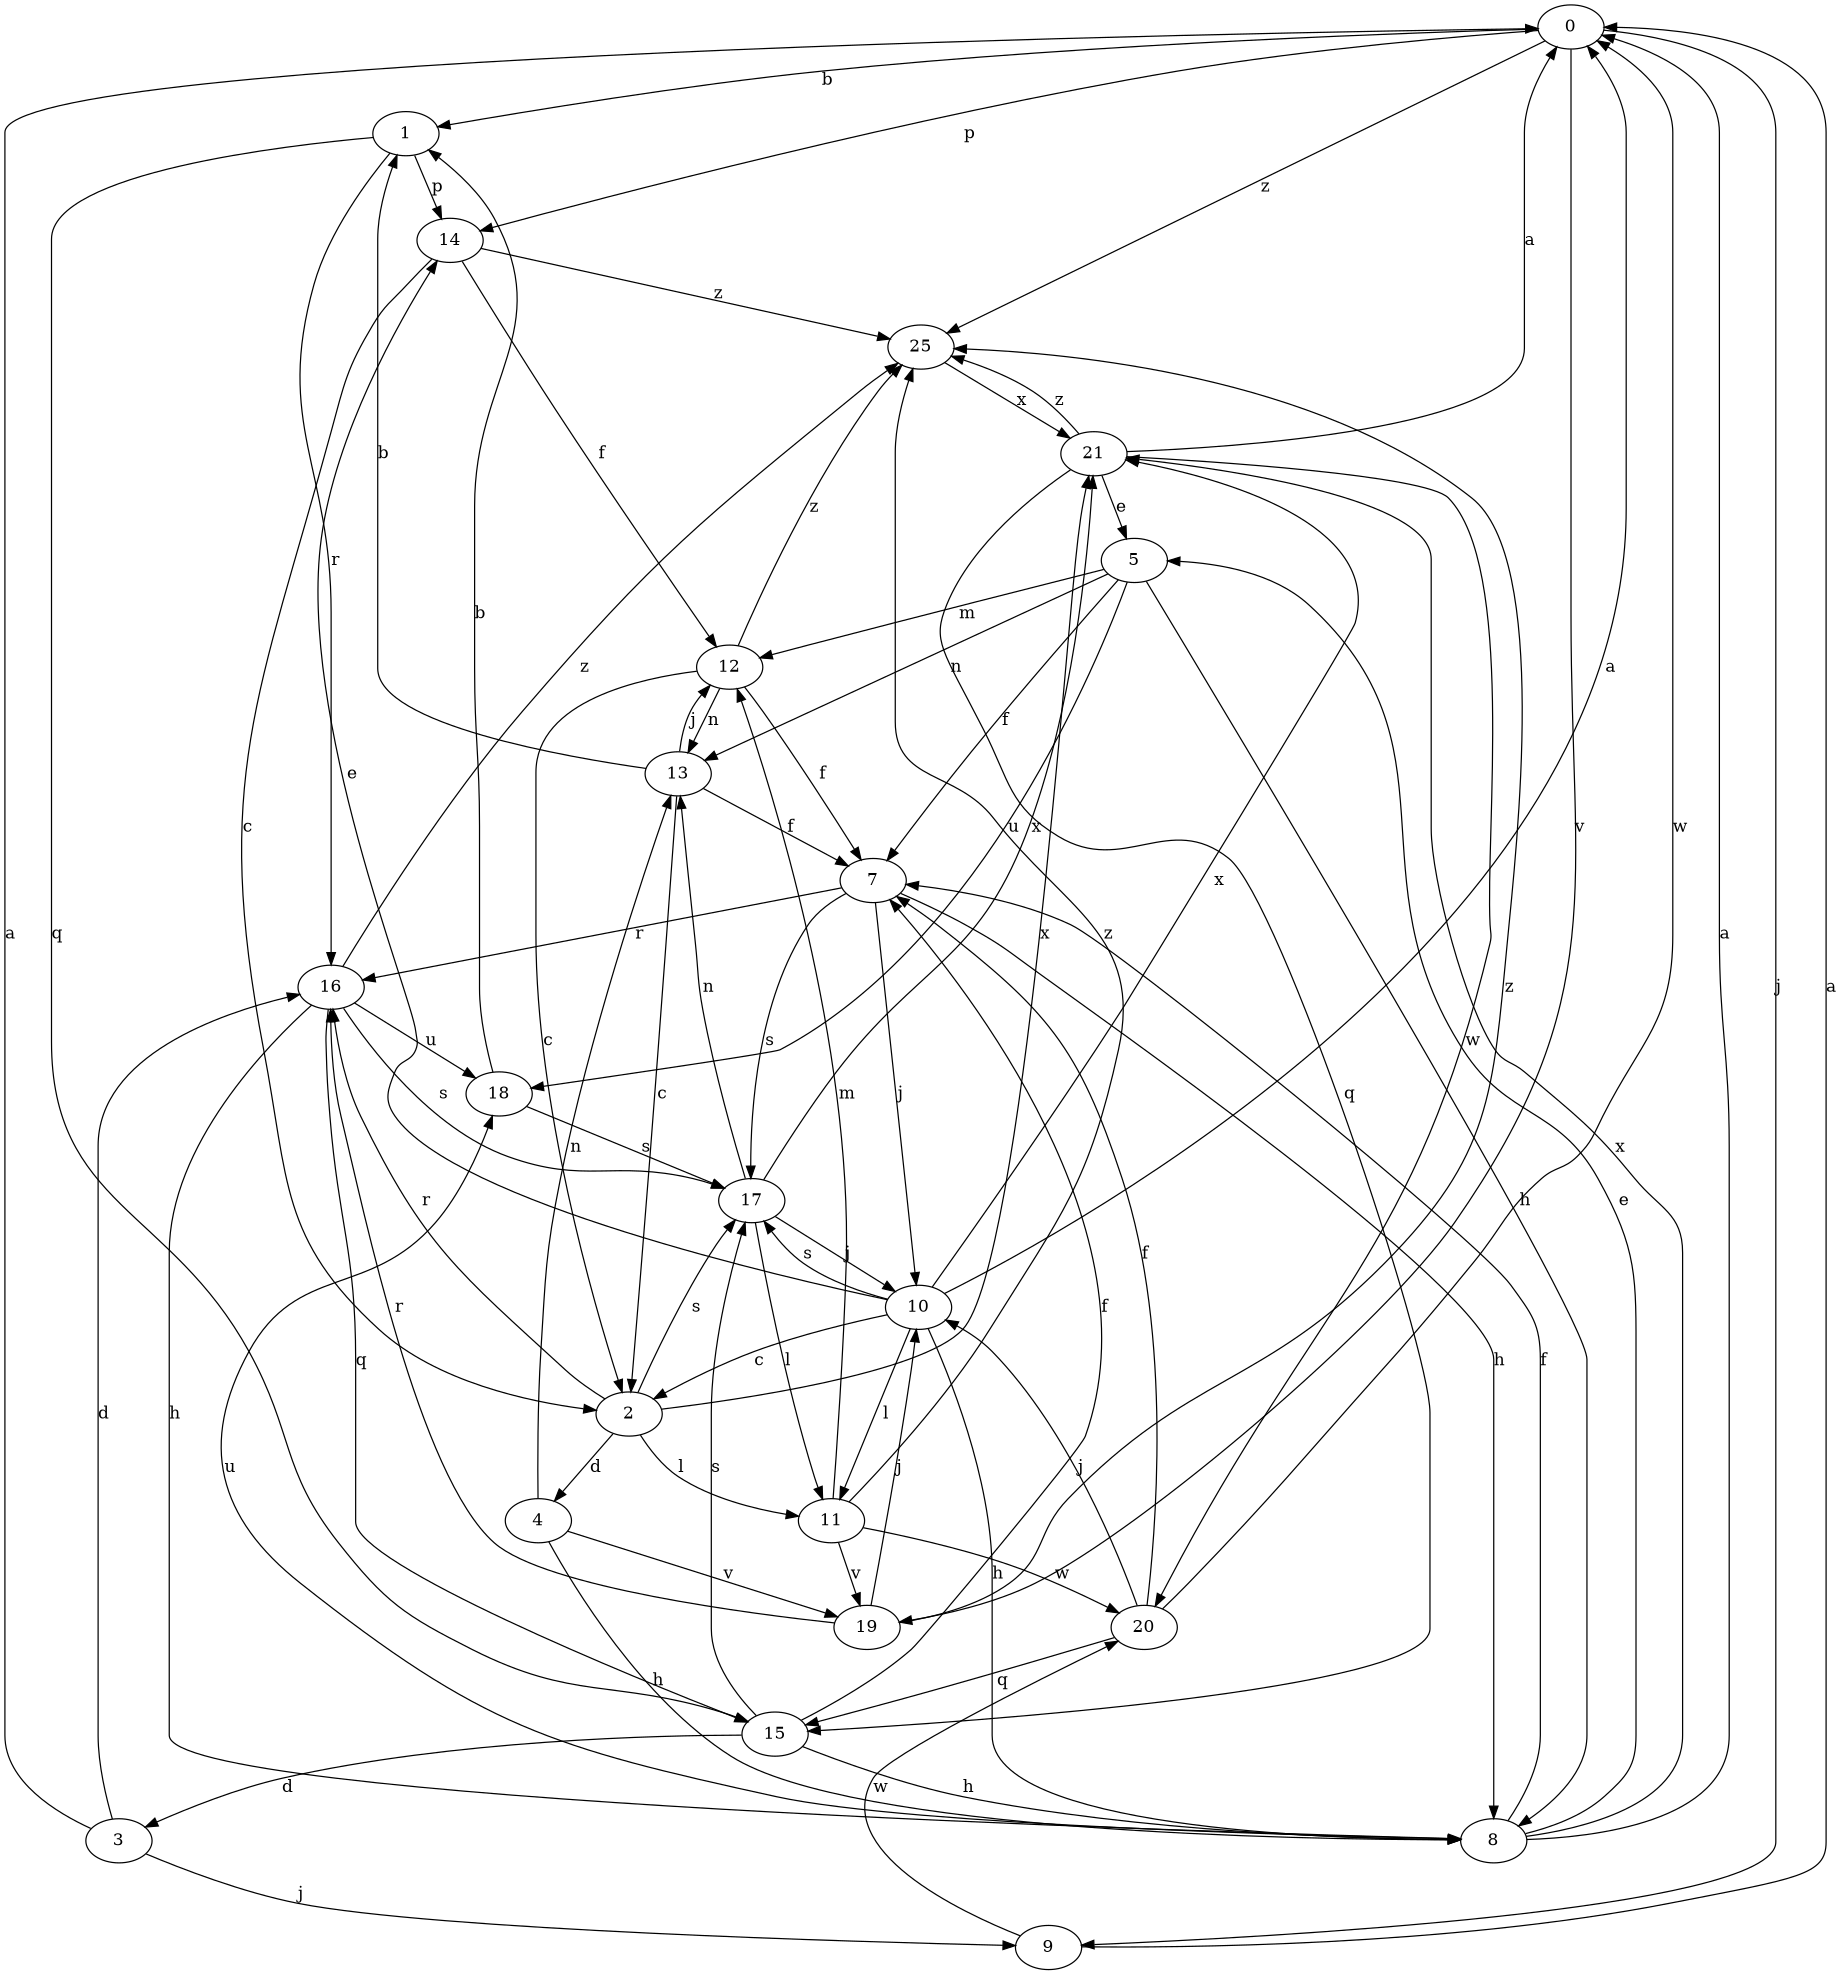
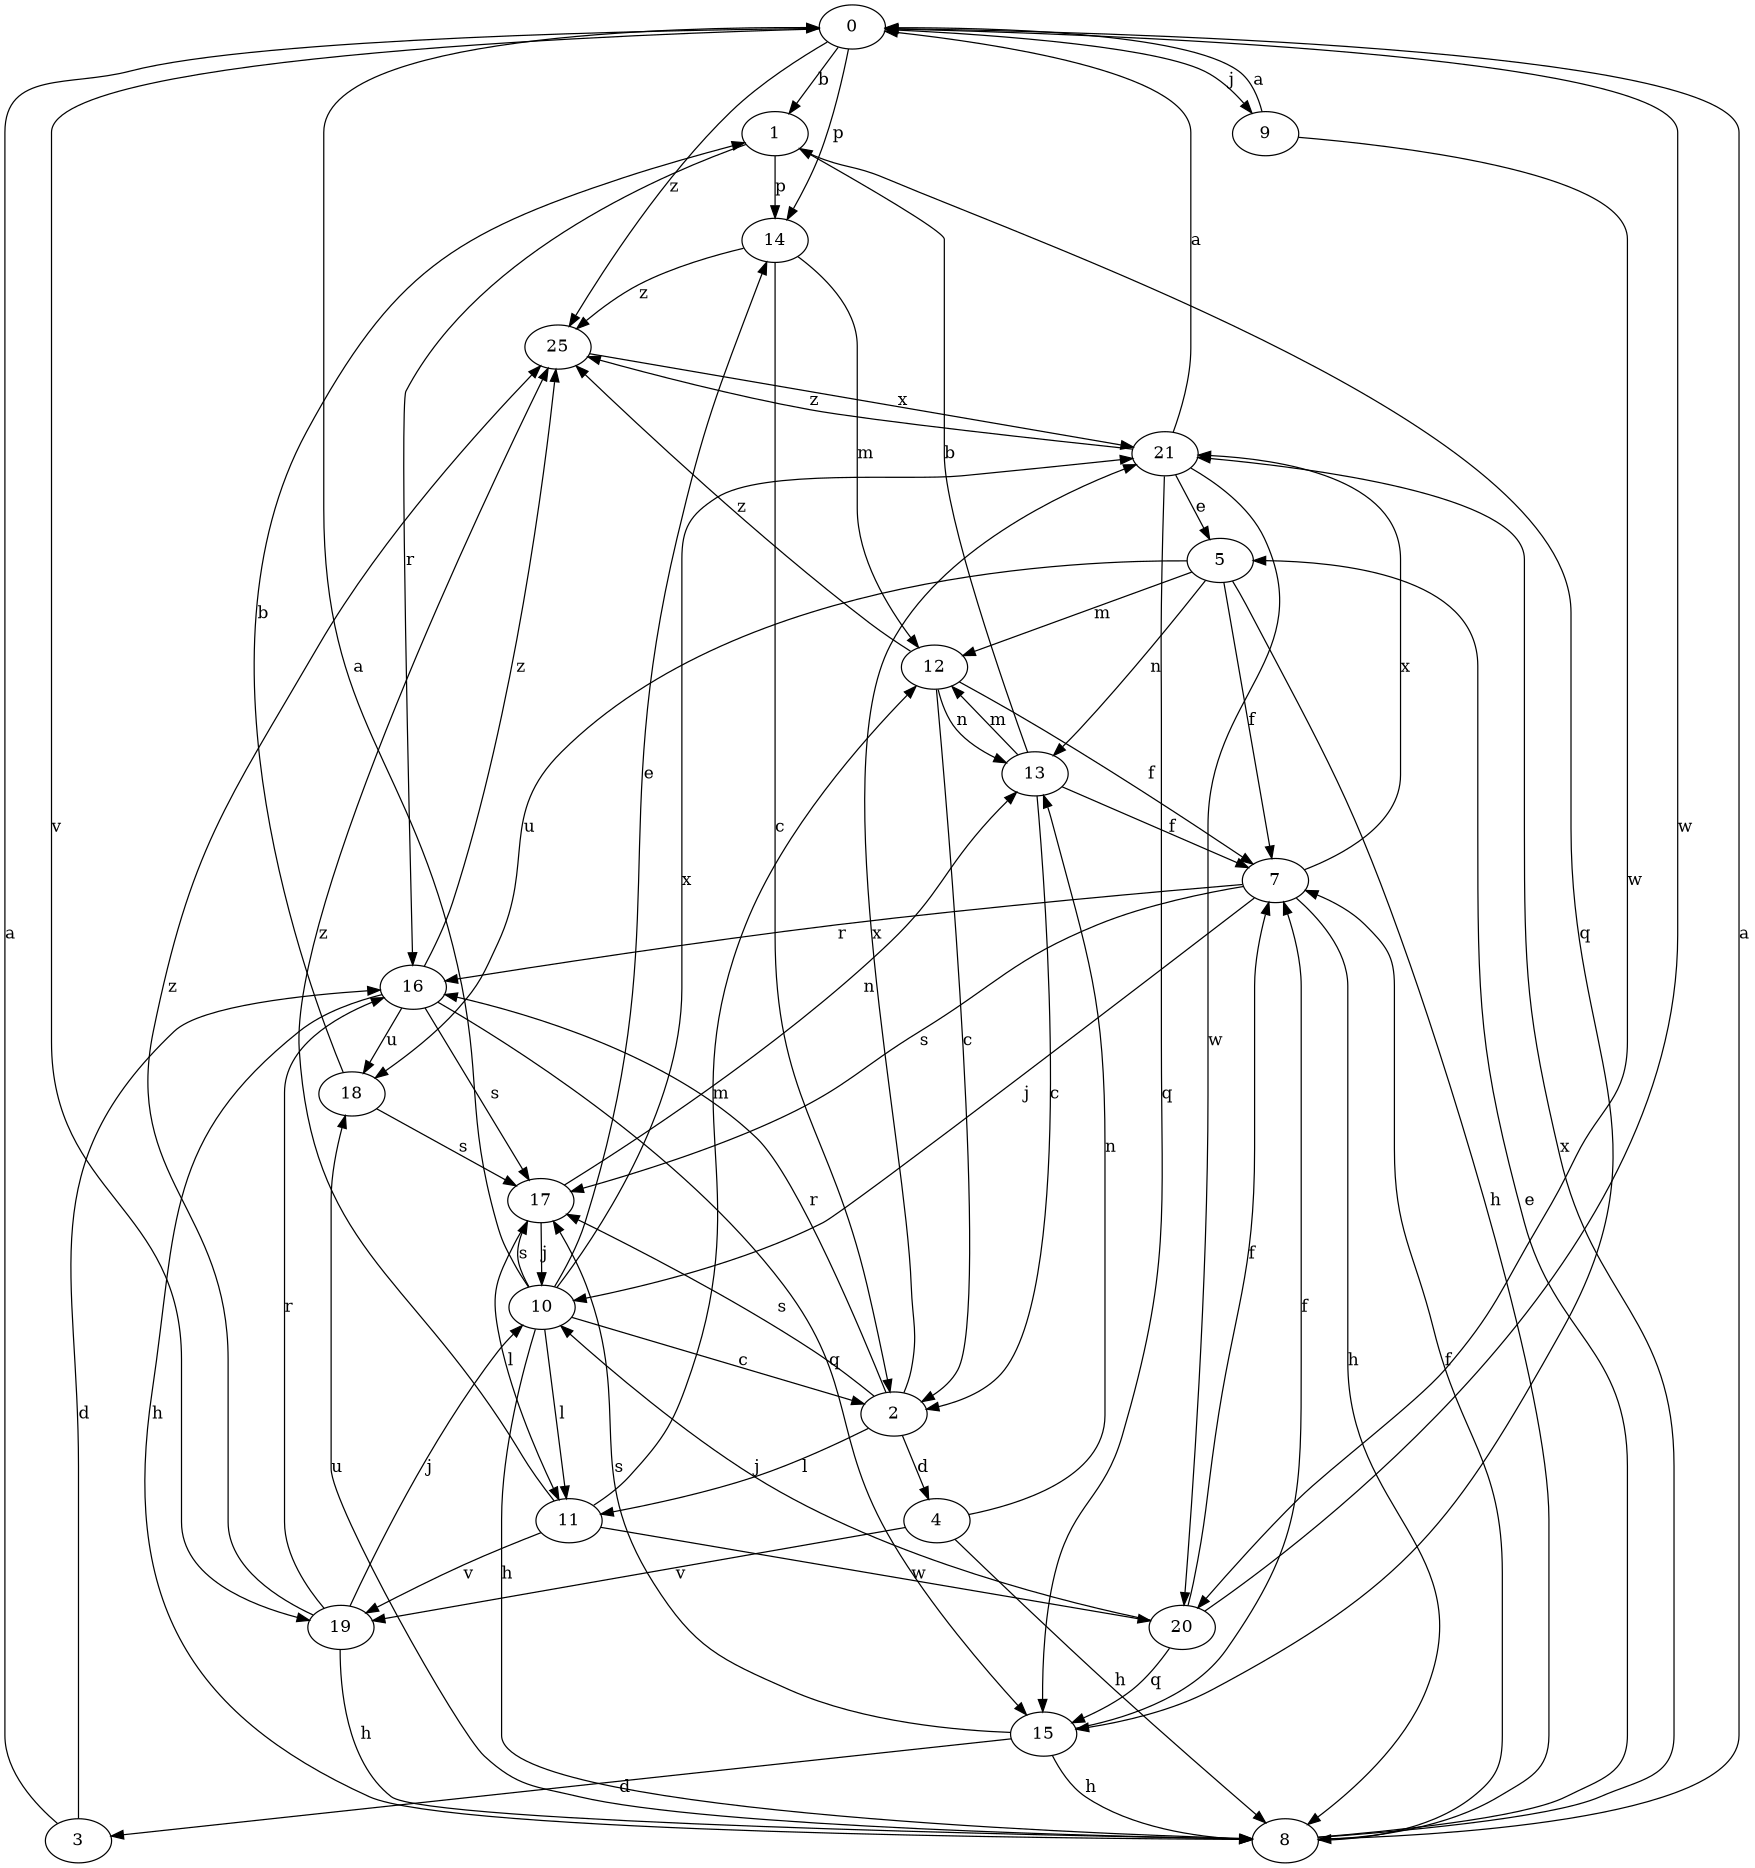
edge "14" -> "12": label "f" -> "m"
edge "13" -> "12": label "j" -> "m"
edge "17" -> "21": now "7" -> "21"
edge "19" -> "8": added, label "h"
edge "3" -> "9": removed, label "j"
